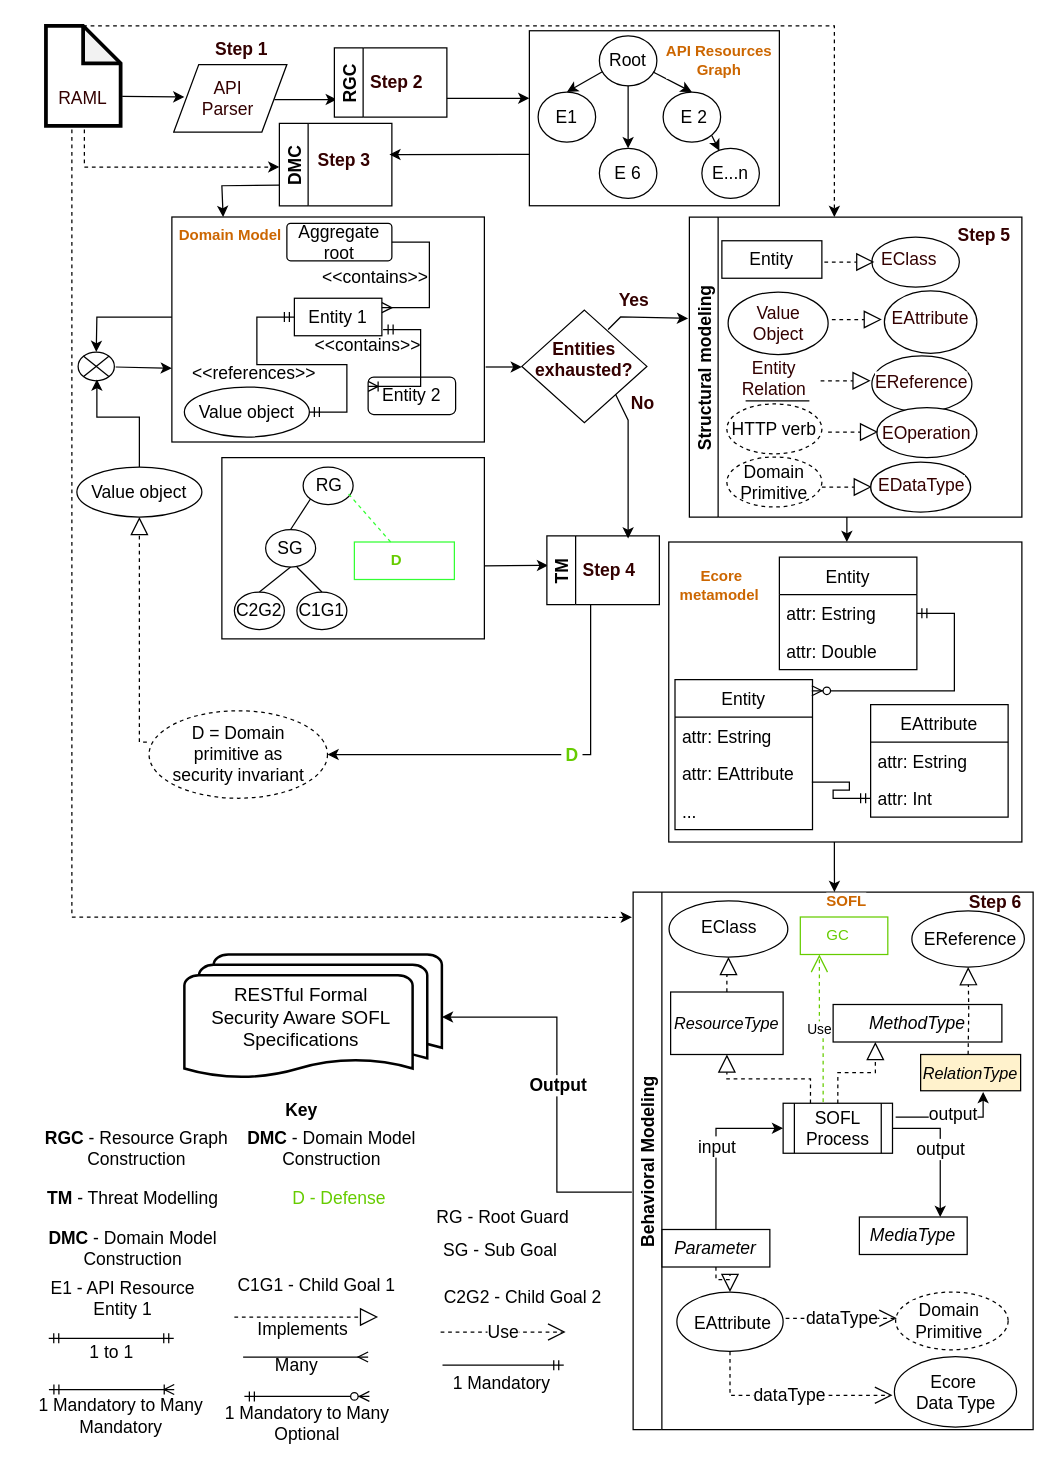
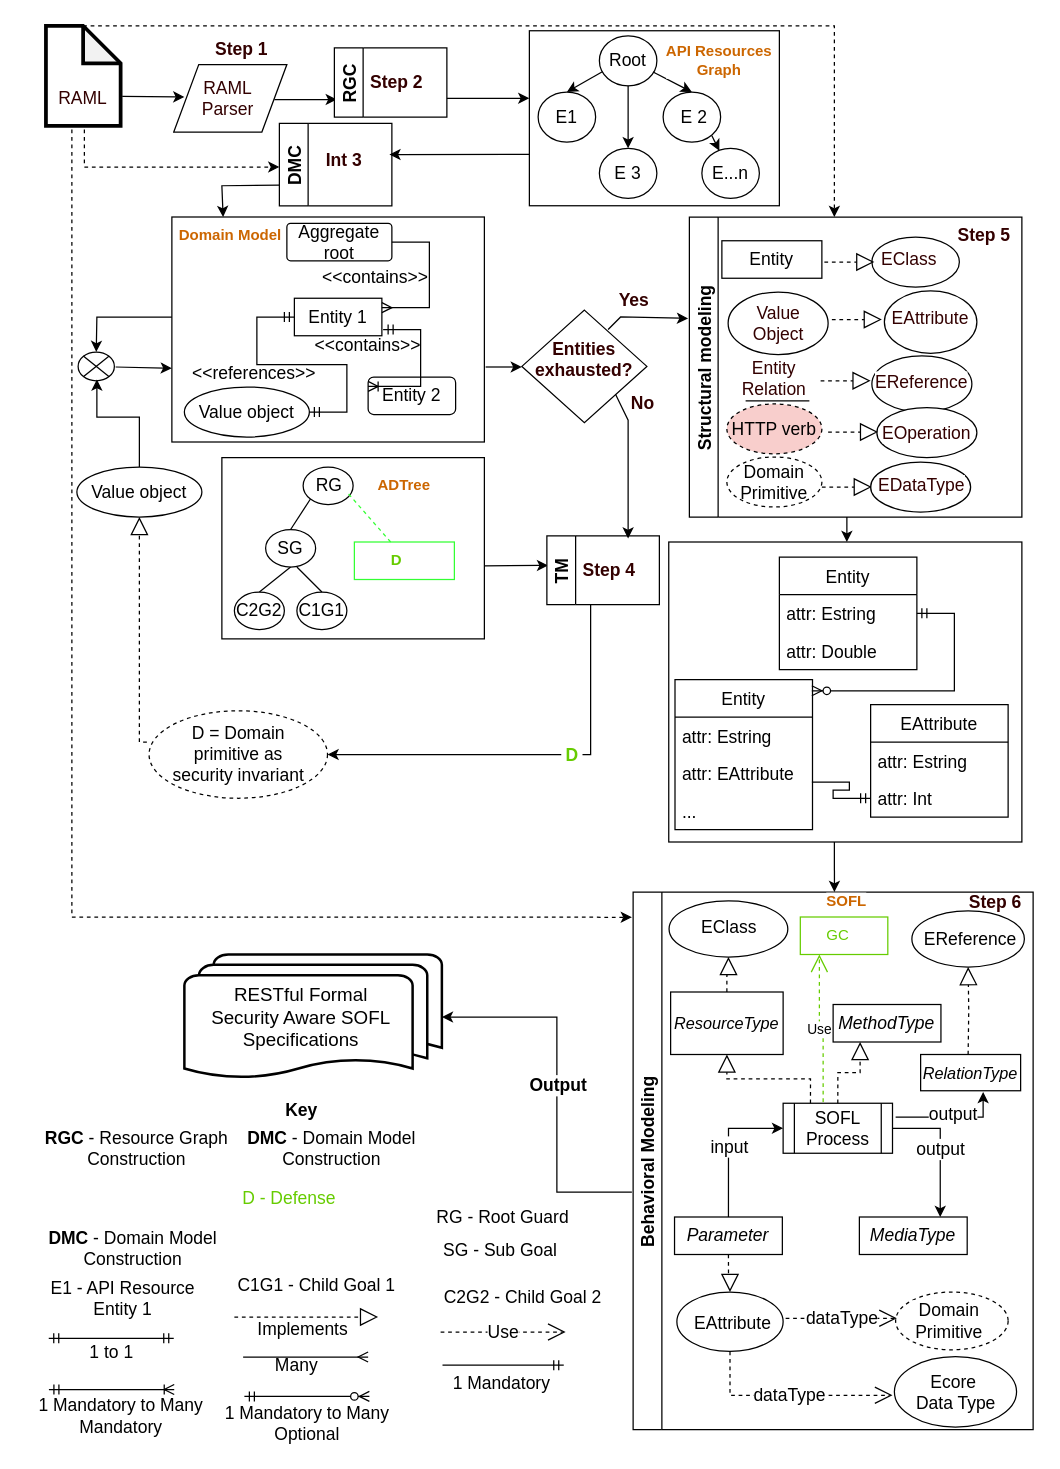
node "API Parser": label "API Parser" -> "RAML Parser"
node "Step 3": label "Step 3" -> "Int 3"
node "E 6": label "E 6" -> "E 3"
node "HTTP verb": fillcolor #ffffff -> #f8cecc
node "ADTree": added
node "Ecore metamodel": removed
node "MethodType": size 169x38 -> 108x38
node "RelationType": fillcolor #fff2cc -> #ffffff
node "TM - Threat Modelling": removed
node "D - Defense": moved (342, 1198) -> (292, 1198)
node "Parameter": moved (716, 1248) -> (728, 1236)
